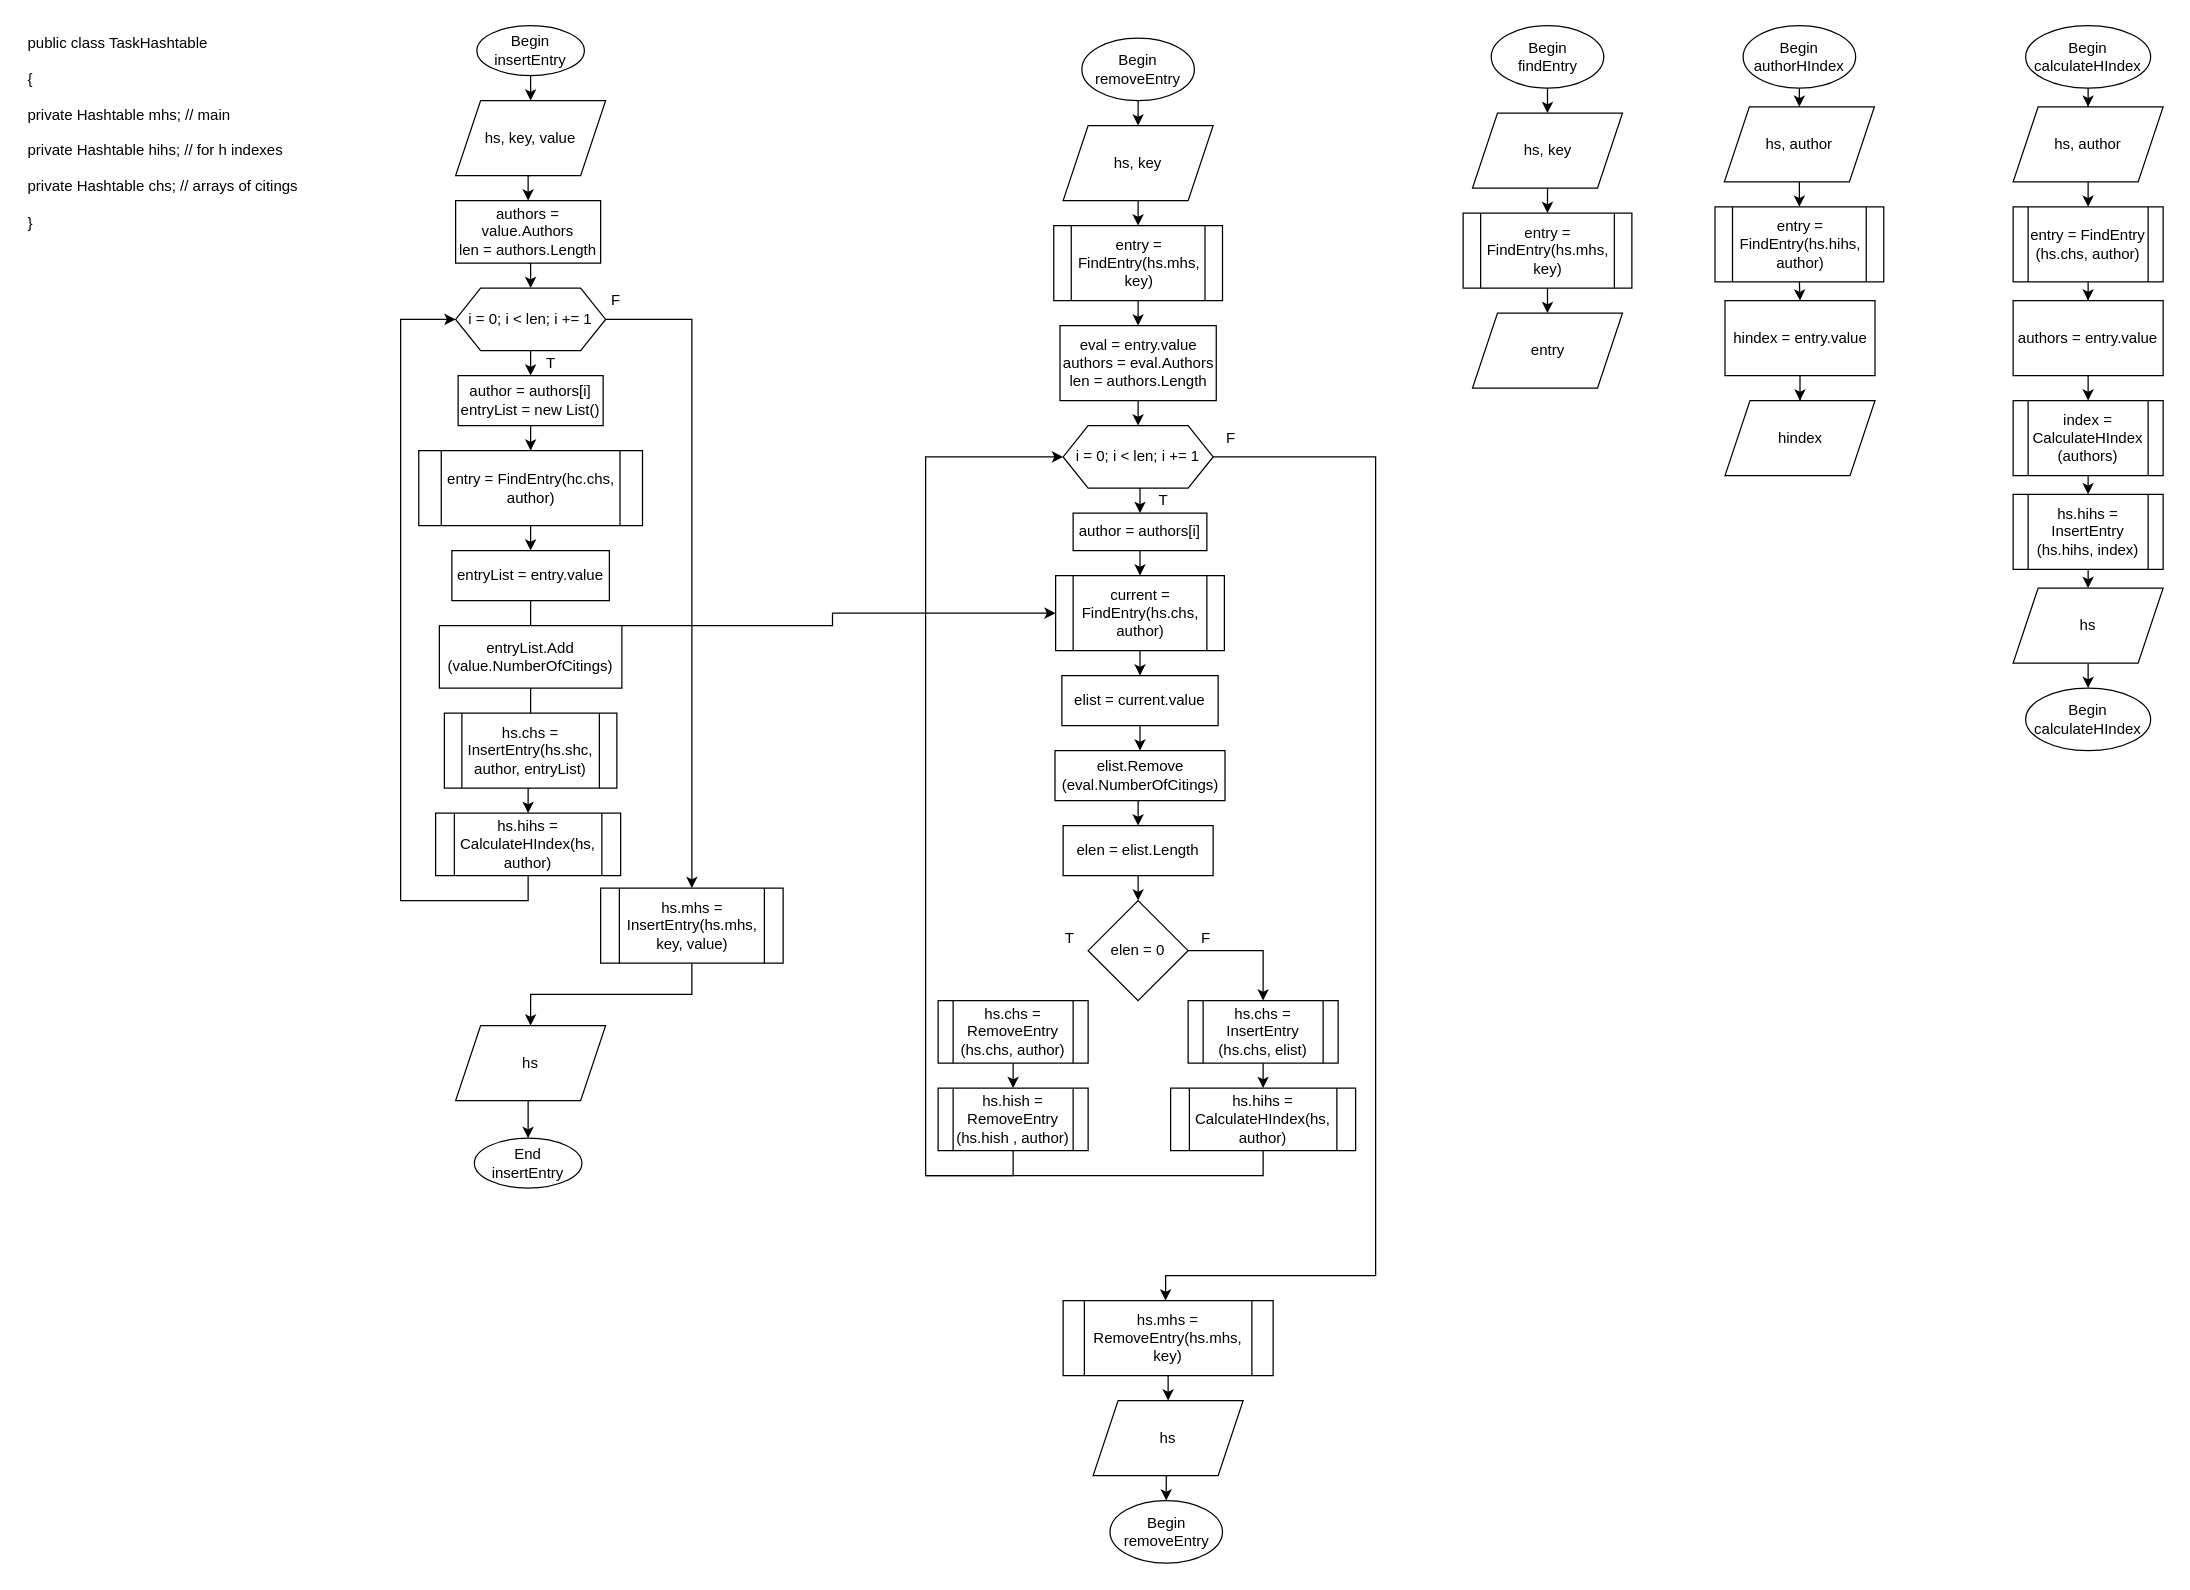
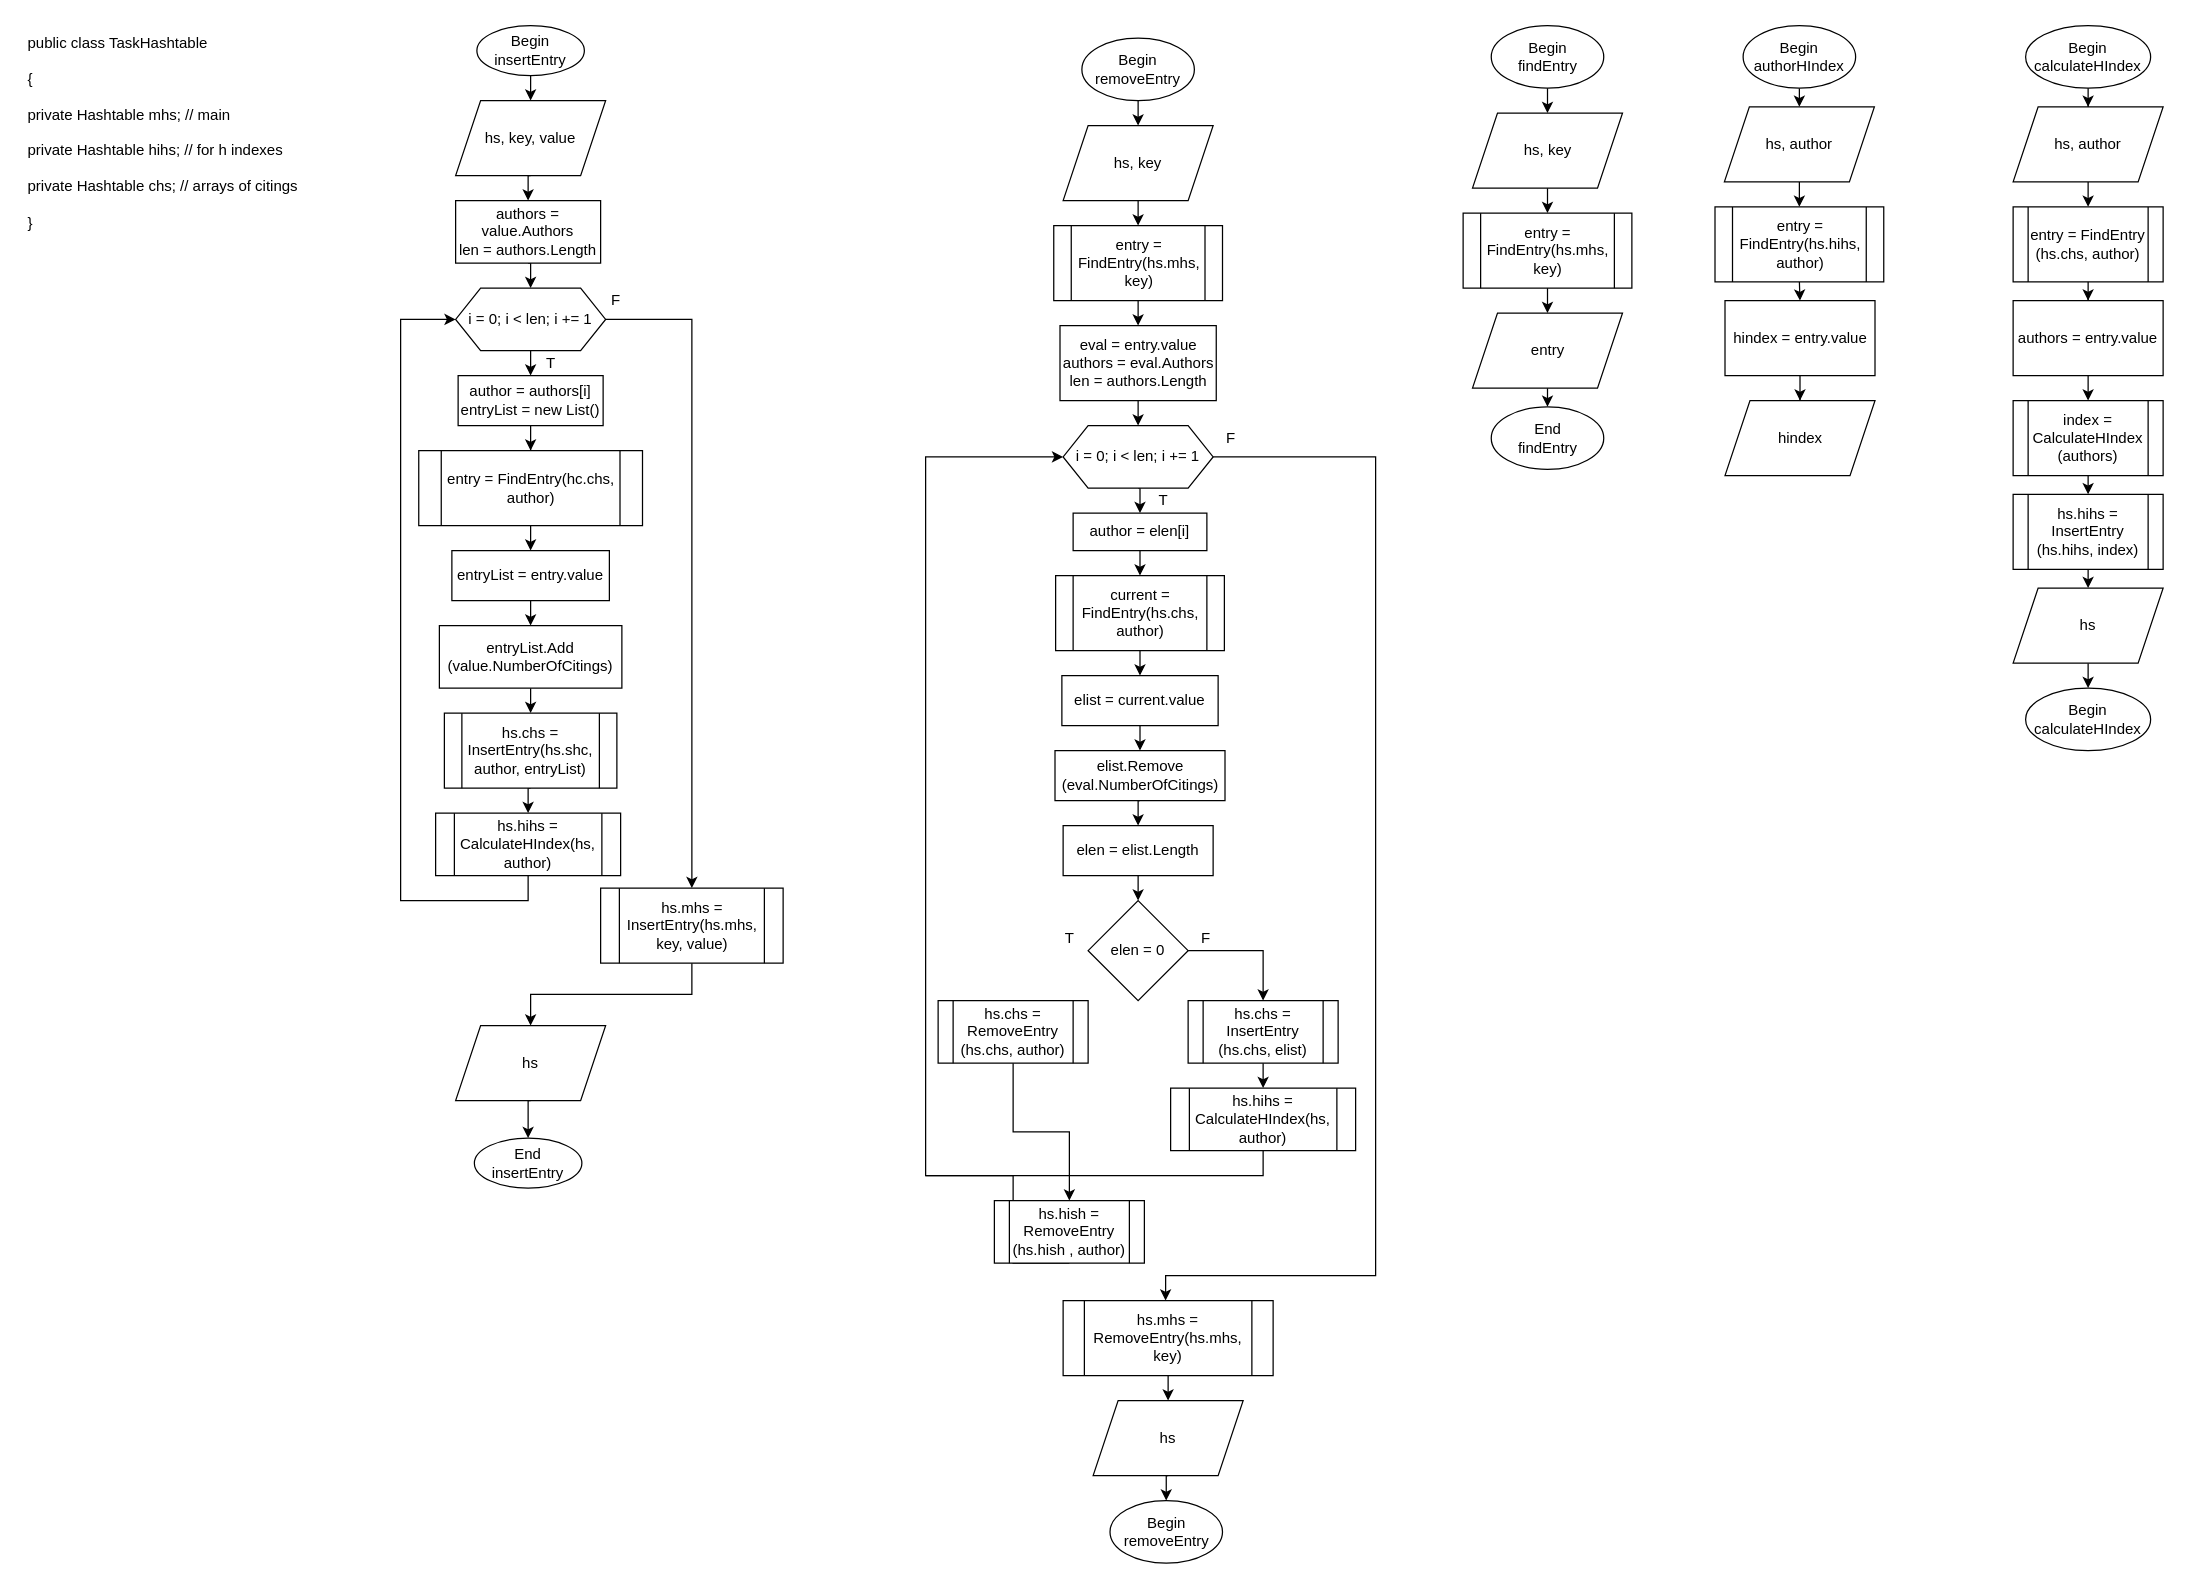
edge "entry" -> "End findEntry": added
node "End findEntry": added
node "author = authors[i]": label "author = authors[i]" -> "author = elen[i]"
edge "entryList = entry.value" -> "current = FindEntry(hs.chs, author)": now "entryList = entry.value" -> "entryList.Add (value.NumberOfCitings)"
edge "entryList.Add (value.NumberOfCitings)" -- "hs.chs = InsertEntry(hs.shc, author, entryList)": arrowhead none -> classic
node "hs.hish = RemoveEntry (hs.hish , author)": moved (1013, 1119) -> (1069, 1232)
